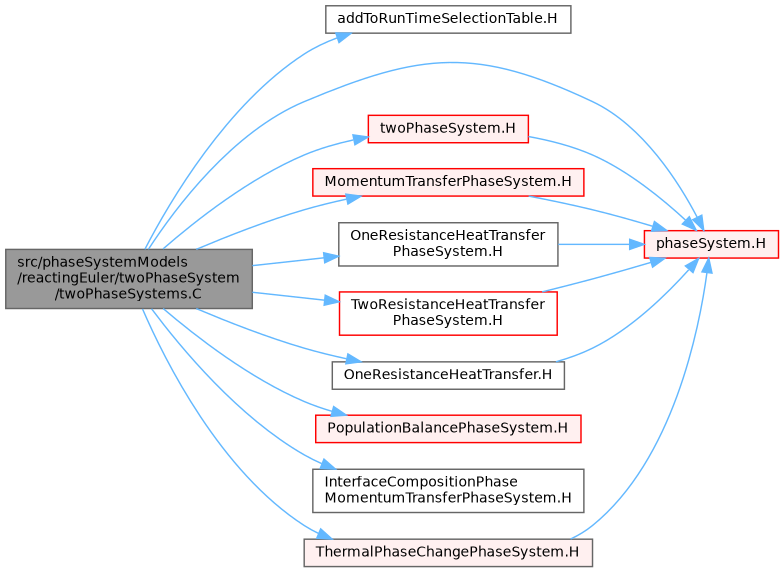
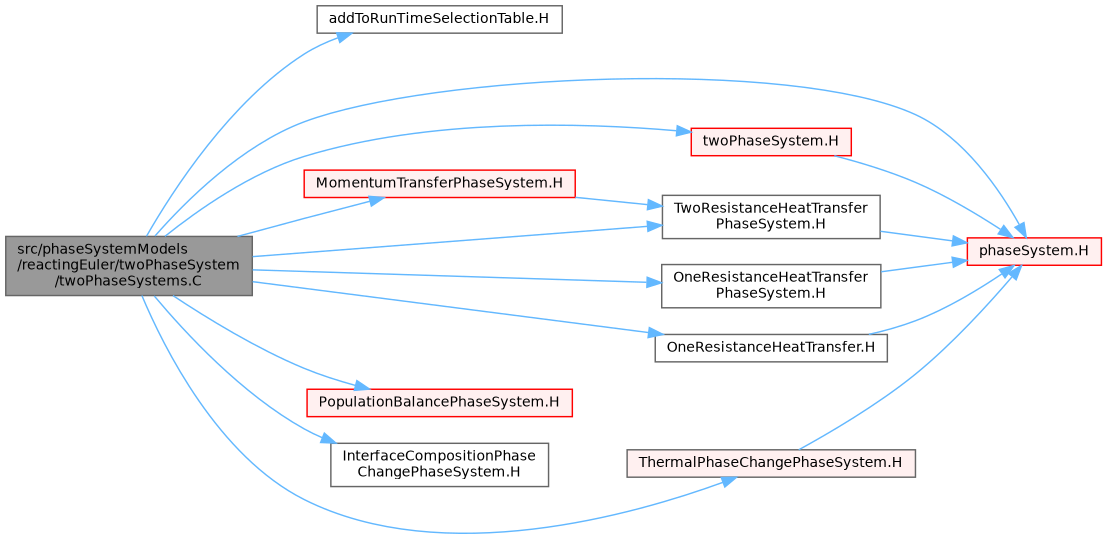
edge "MomentumTransferPhaseSystem.H" -> "phaseSystem.H": now "MomentumTransferPhaseSystem.H" -> "TwoResistanceHeatTransfer PhaseSystem.H"
node "TwoResistanceHeatTransfer PhaseSystem.H": color red -> grey40
node "InterfaceCompositionPhase MomentumTransferPhaseSystem.H": label "InterfaceCompositionPhase MomentumTransferPhaseSystem.H" -> "InterfaceCompositionPhase ChangePhaseSystem.H"
